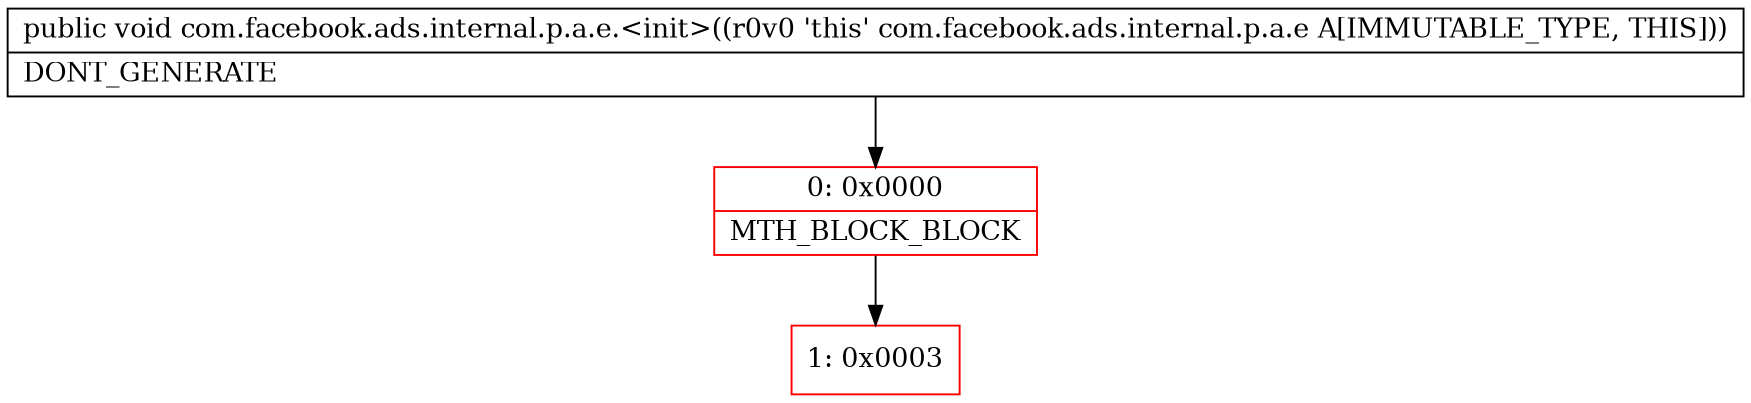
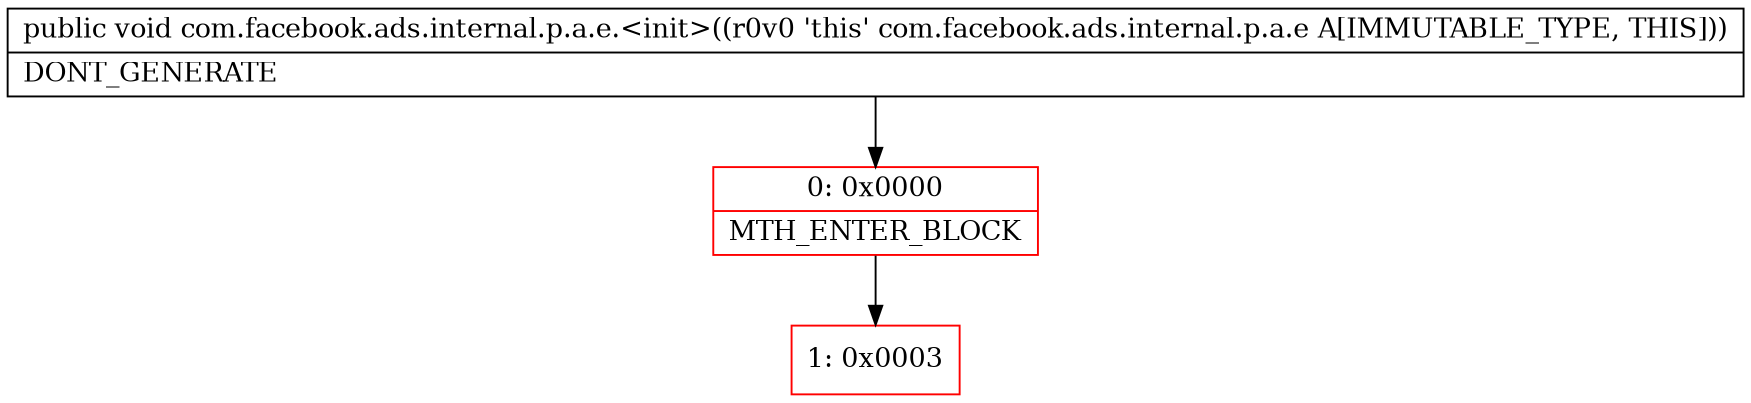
node "0: 0x0000": text "MTH_BLOCK_BLOCK" -> "MTH_ENTER_BLOCK"
